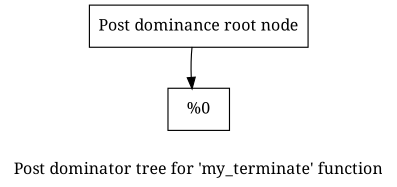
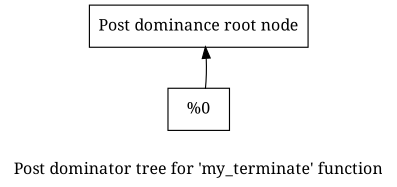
edge "Post dominance root node" -> "%0": reversed
